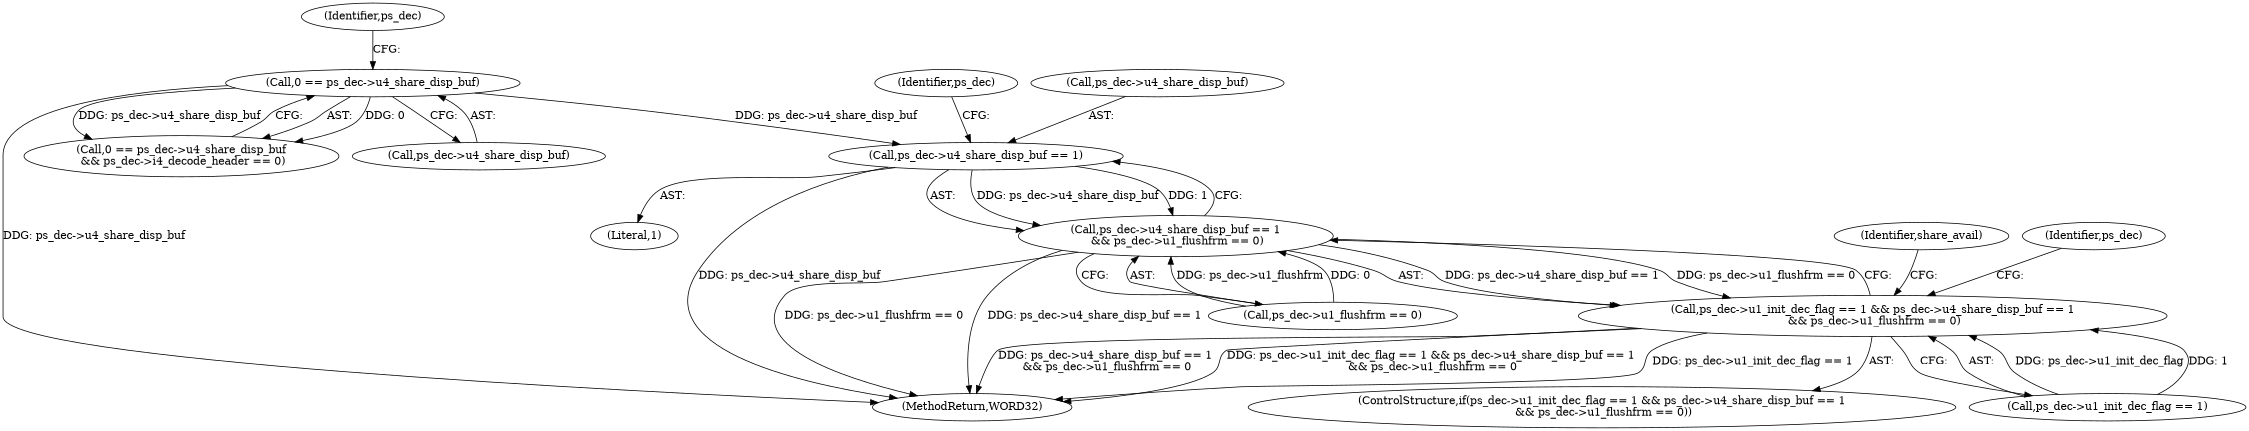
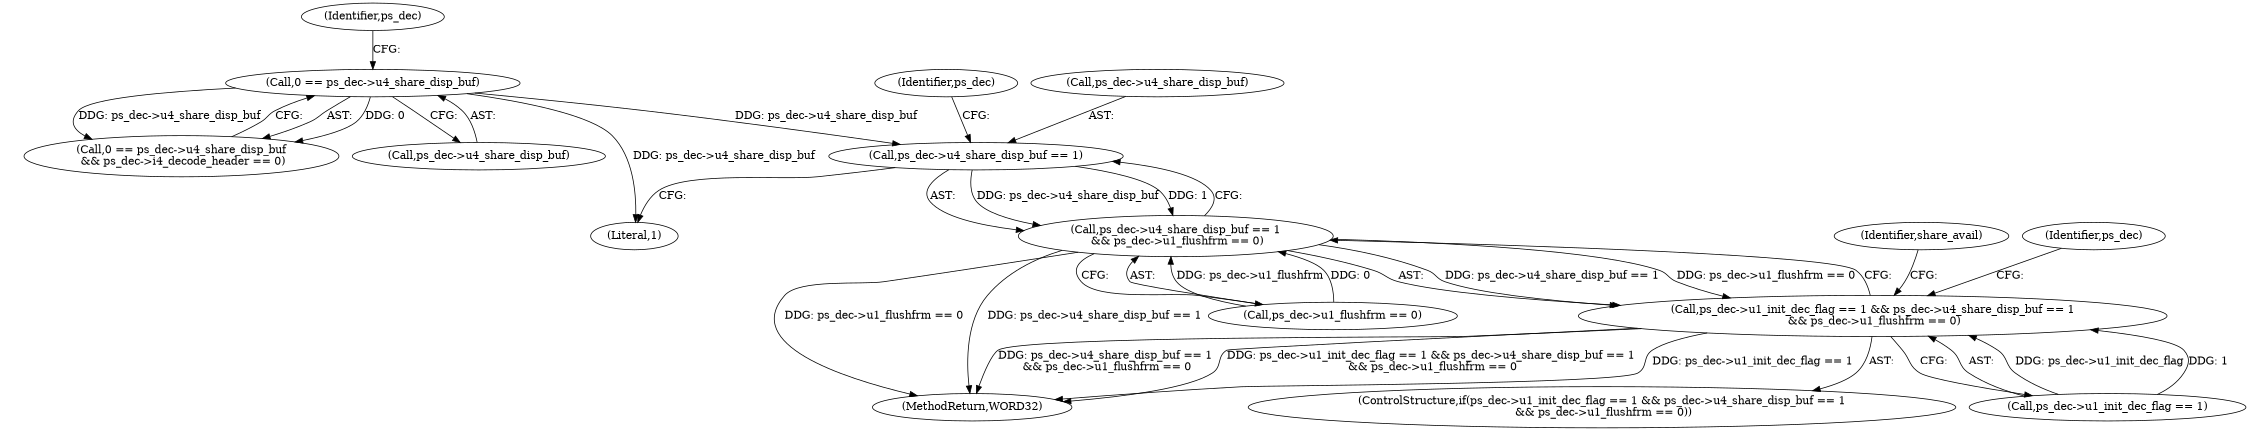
edge "(Call,ps_dec->u4_share_disp_buf == 1)" -> "(Literal,1)": label "AST: " -> "CFG: "
edge "(Call,ps_dec->u4_share_disp_buf == 1)" -> "(MethodReturn,WORD32)": removed, label "DDG: ps_dec->u4_share_disp_buf"
edge "(Call,0 == ps_dec->u4_share_disp_buf)" -> "(MethodReturn,WORD32)": now "(Call,0 == ps_dec->u4_share_disp_buf)" -> "(Literal,1)"
